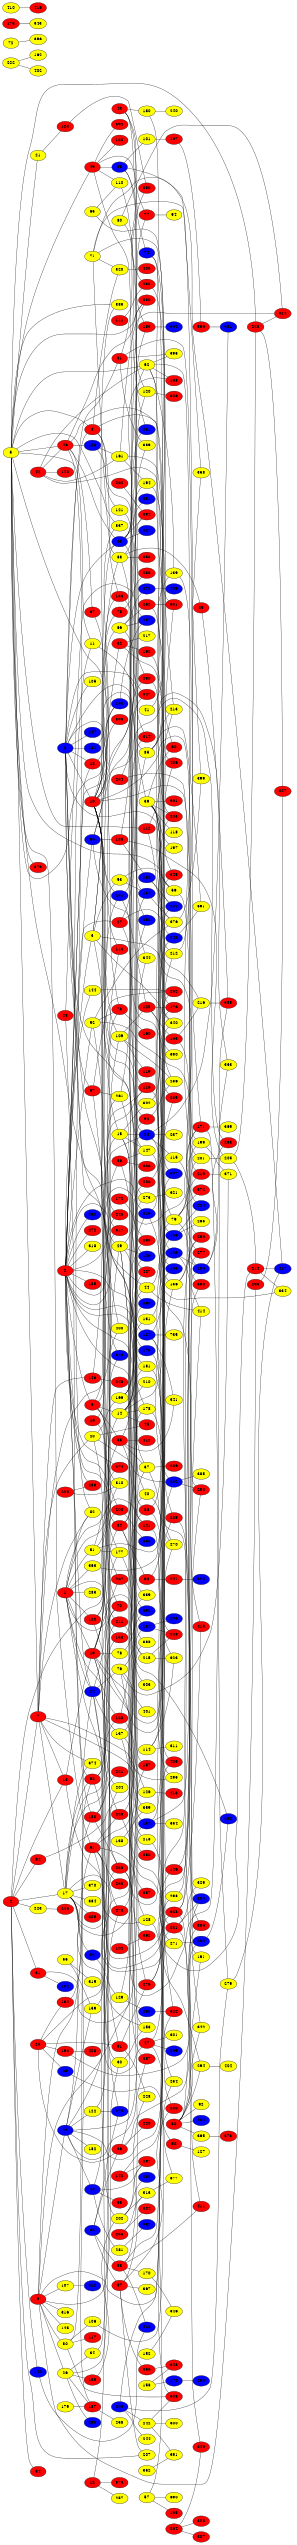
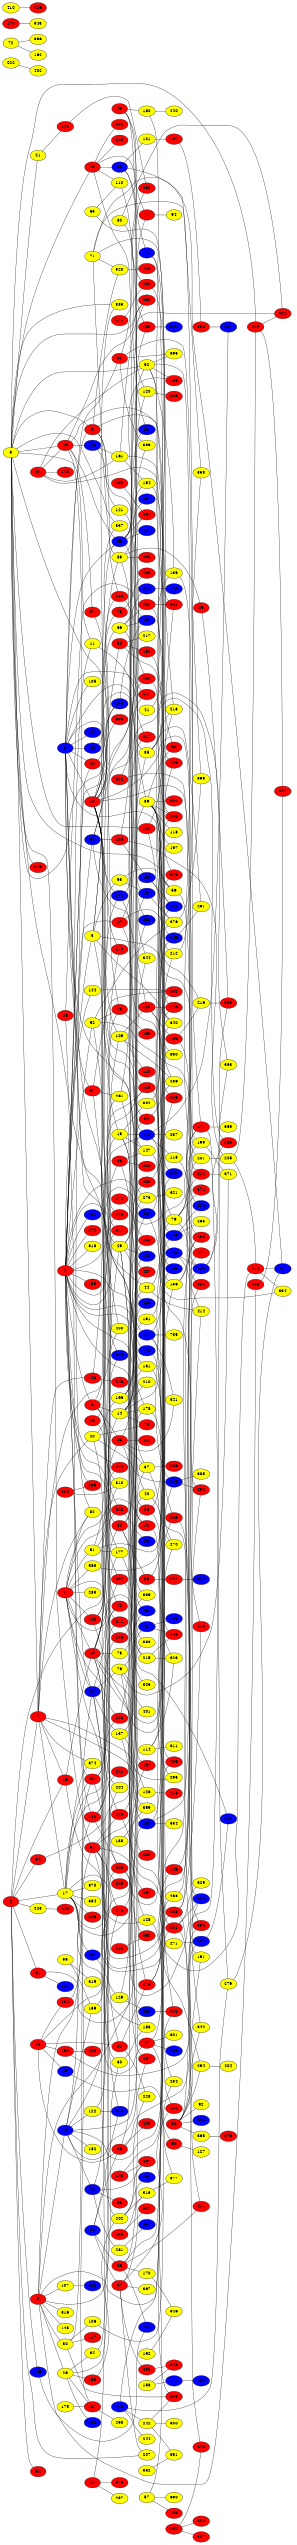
edge "162" -- "222": now "162" -- "72"
node "591": label "591" -> "291"
edge "39" -- "29": added
node "218": removed
